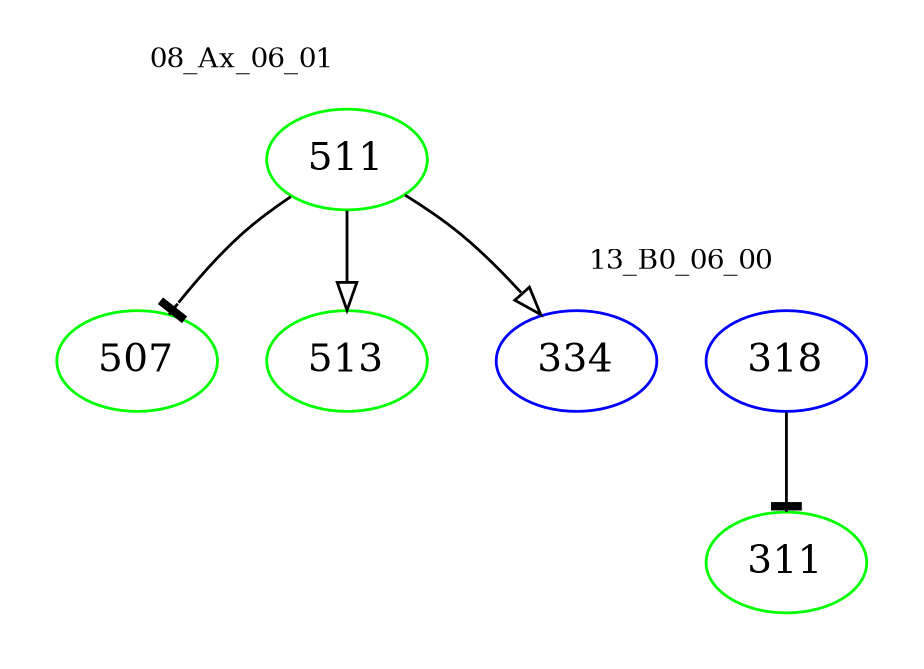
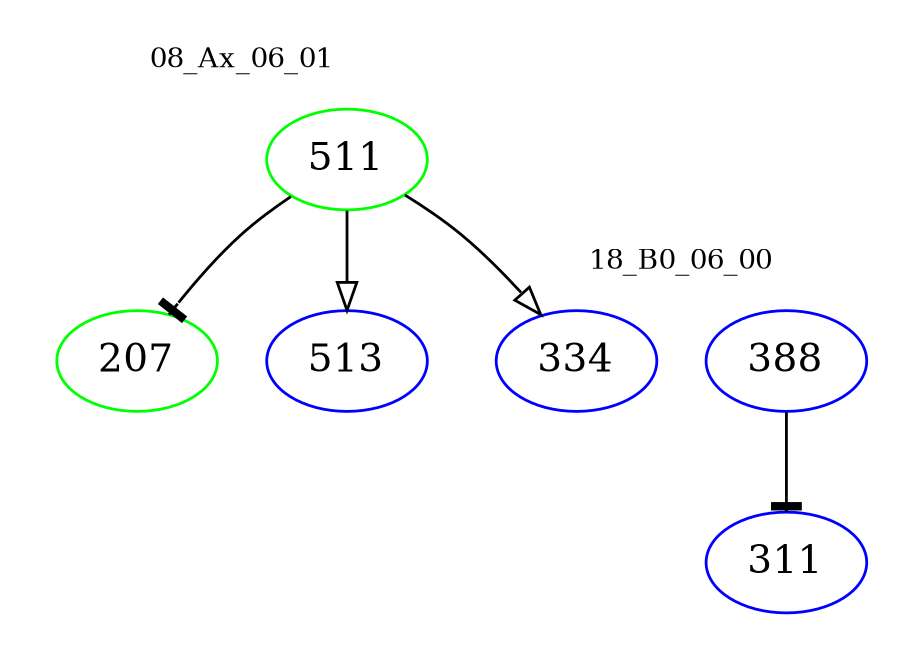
cluster "13_B0_06_00": label "13_B0_06_00" -> "18_B0_06_00"
node "507": label "507" -> "207"
node "513": color green -> blue
node "318": label "318" -> "388"
node "311": color green -> blue
